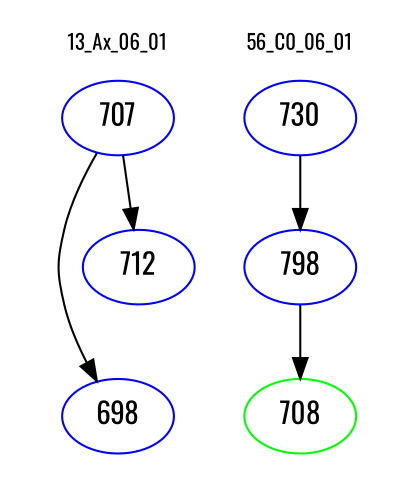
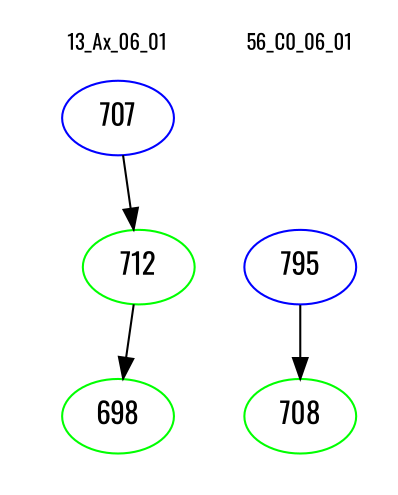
node "730": removed
edge "707" -> "698": now "712" -> "698"
node "712": color blue -> green
node "798": label "798" -> "795"
node "698": color blue -> green
